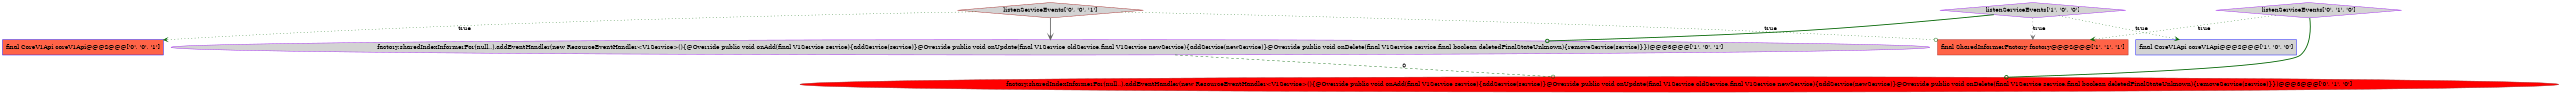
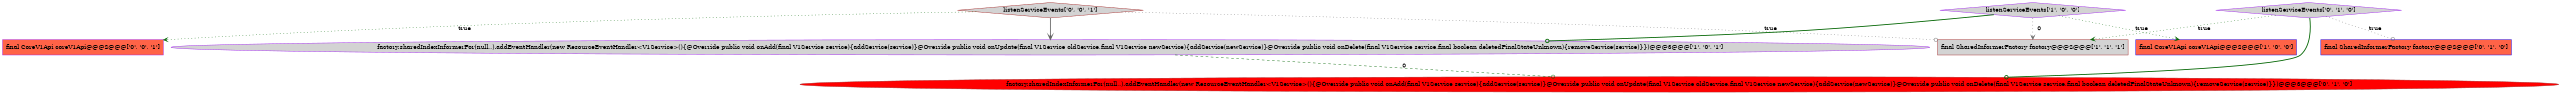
edge "listenServiceEvents['0', '0', '1']" -> "final SharedInformerFactory factory@@@2@@@['1', '1', '1']": color darkgreen -> gray40
edge "listenServiceEvents['1', '0', '0']" -> "final SharedInformerFactory factory@@@2@@@['1', '1', '1']": label "true" -> "0"
node "final CoreV1Api coreV1Api@@@2@@@['0', '0', '1']": color blue -> purple
node "final SharedInformerFactory factory@@@2@@@['1', '1', '1']": fillcolor tomato -> lightgray
node "final CoreV1Api coreV1Api@@@2@@@['1', '0', '0']": fillcolor lightgray -> tomato
node "final SharedInformerFactory factory@@@2@@@['0', '1', '0']": added
